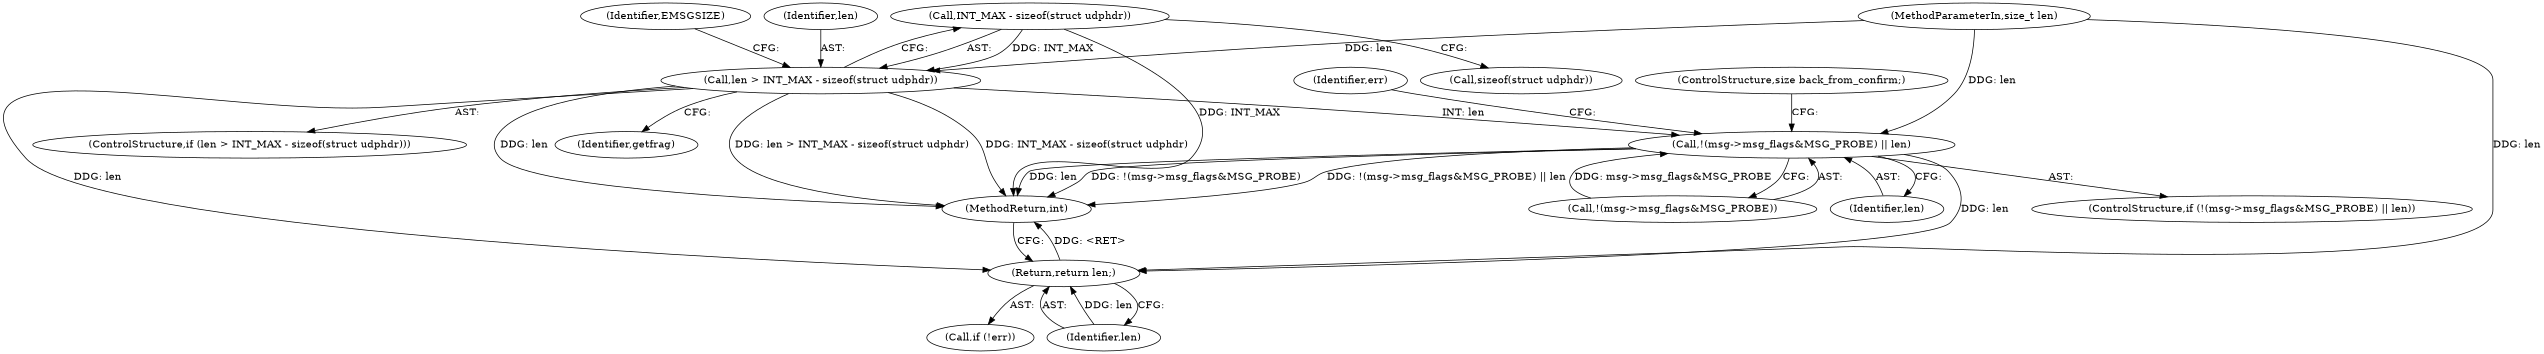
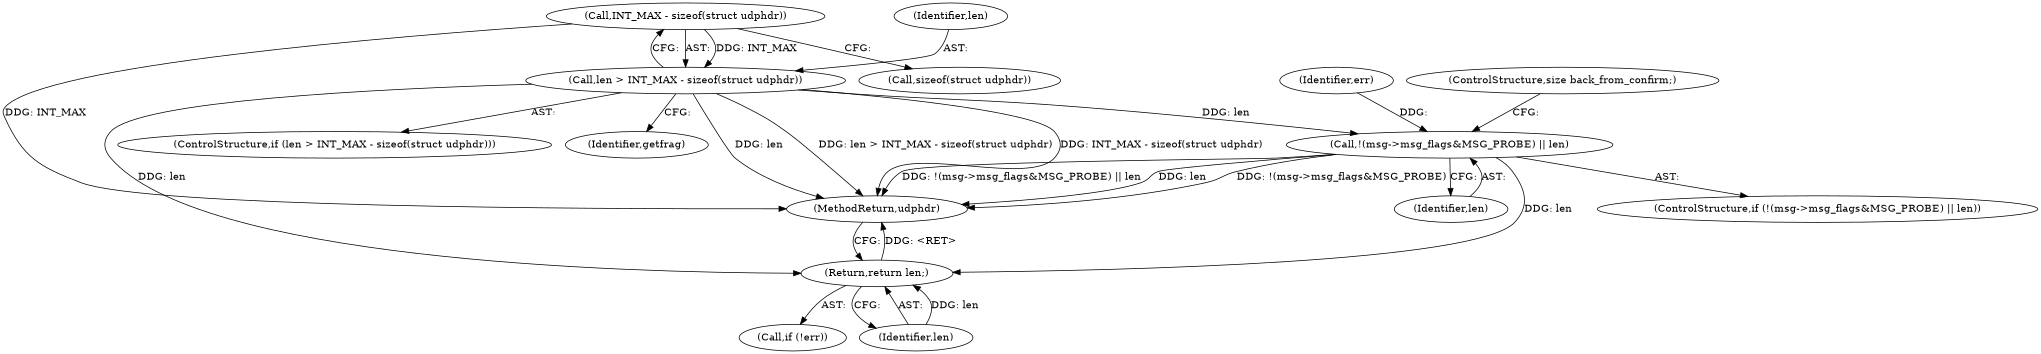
node "(Identifier,EMSGSIZE)": removed
node "(MethodParameterIn,size_t len)": removed
edge "(Call,len > INT_MAX - sizeof(struct udphdr))" -> "(Call,!(msg->msg_flags&MSG_PROBE) || len)": label "INT: len" -> "DDG: len"
edge "(Identifier,err)" -> "(Call,!(msg->msg_flags&MSG_PROBE) || len)": label "CFG: " -> "DDG: "
node "(MethodReturn,int)": label "(MethodReturn,int)" -> "(MethodReturn,udphdr)"
node "(Call,!(msg->msg_flags&MSG_PROBE))": removed
